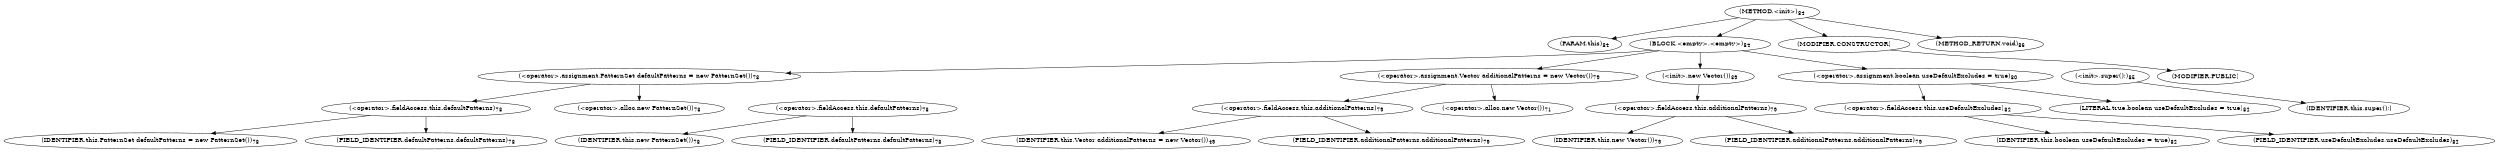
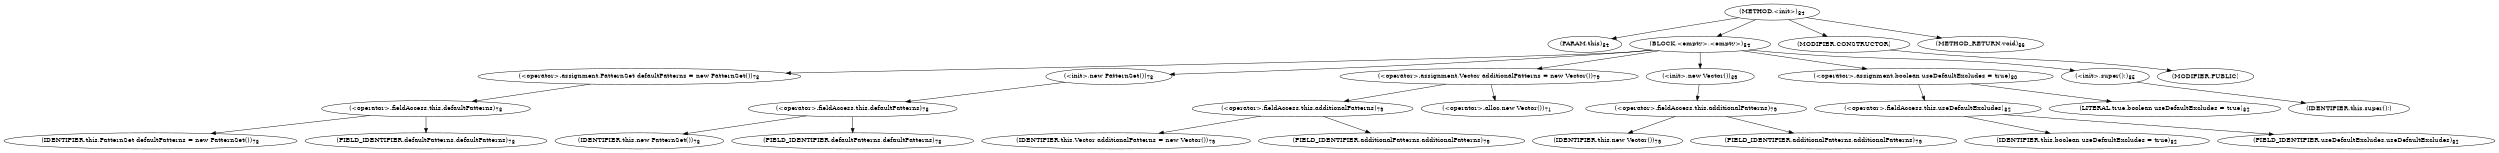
edge "(BLOCK,<empty>,<empty>)" -> "(<init>,super();)": added
node "(<init>,new PatternSet())": added
node "(<operator>.alloc,new PatternSet())": removed
node "(IDENTIFIER,this,Vector additionalPatterns = new Vector())": text "49" -> "79"
